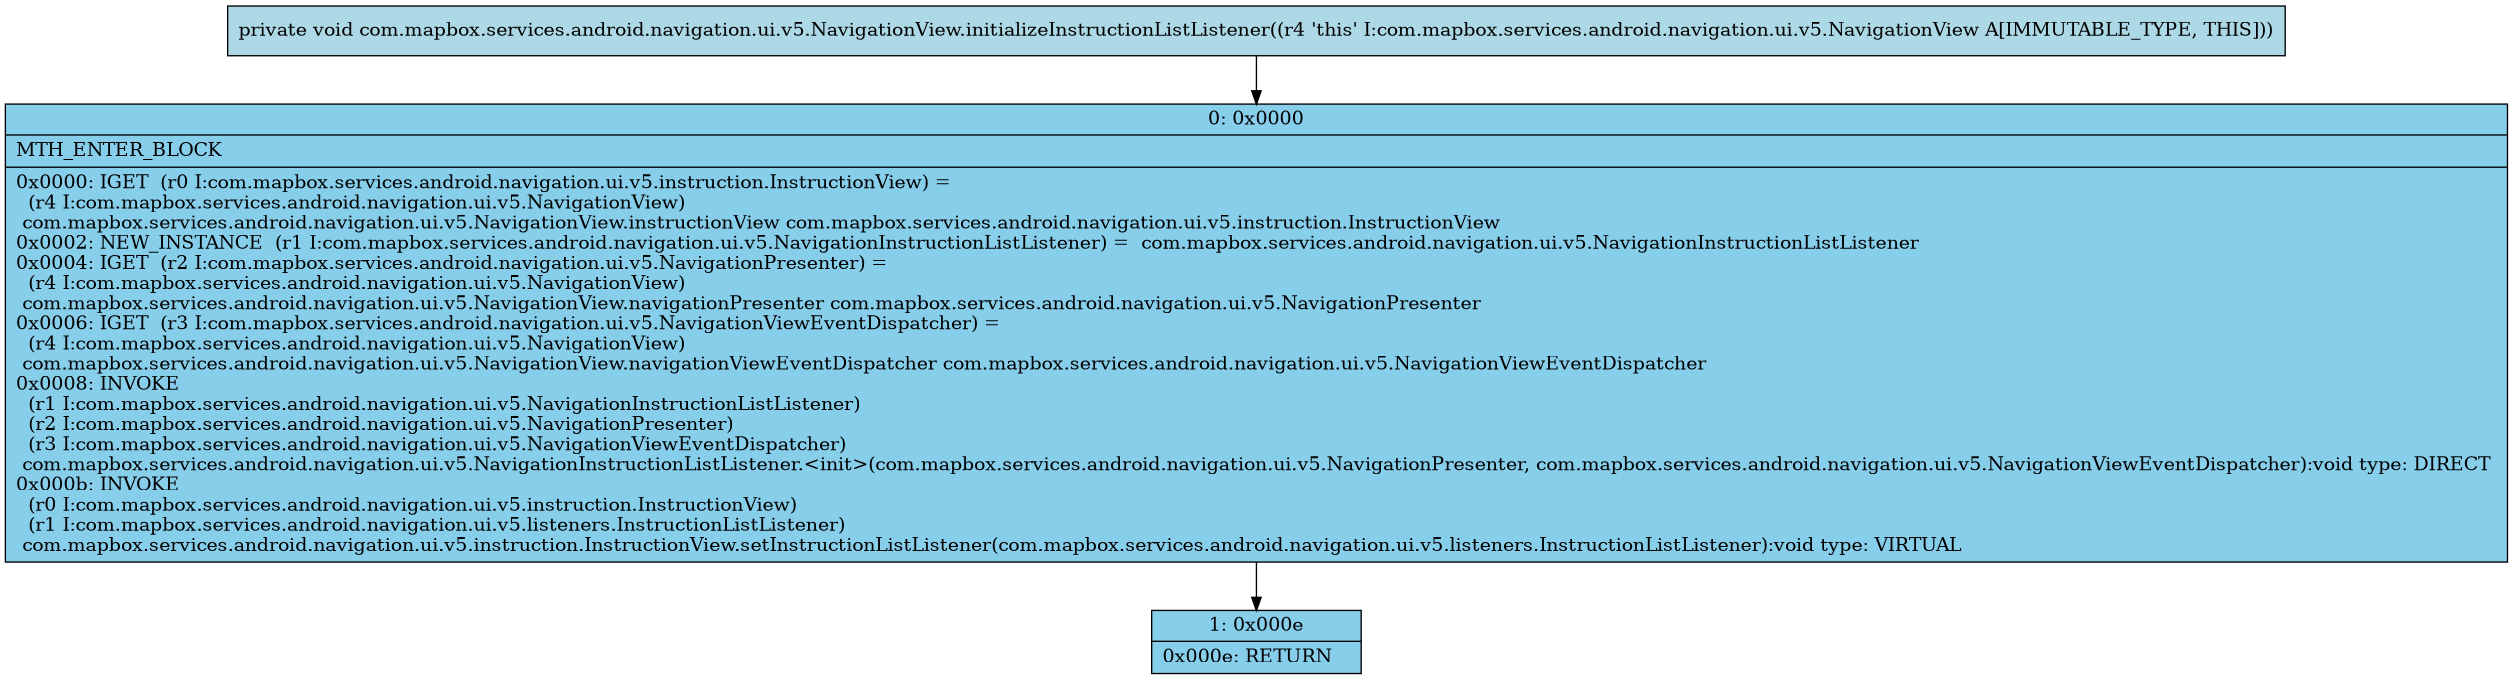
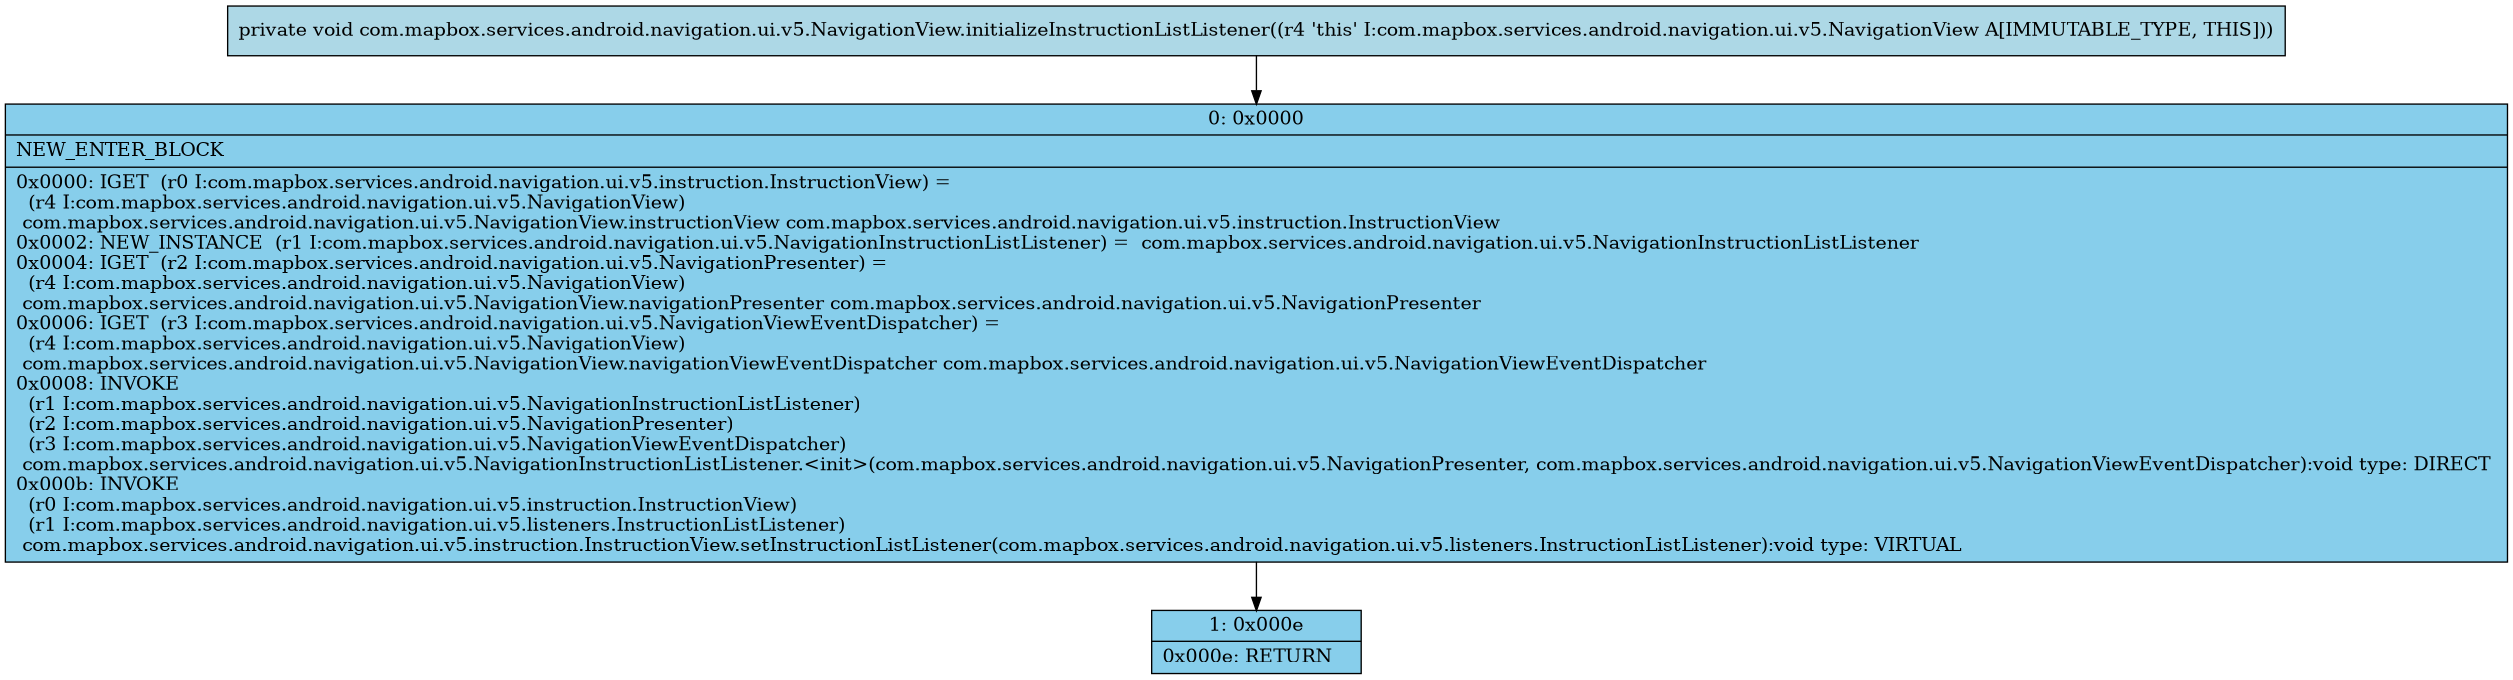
node "0: 0x0000": text "MTH_ENTER_BLOCK" -> "NEW_ENTER_BLOCK"
